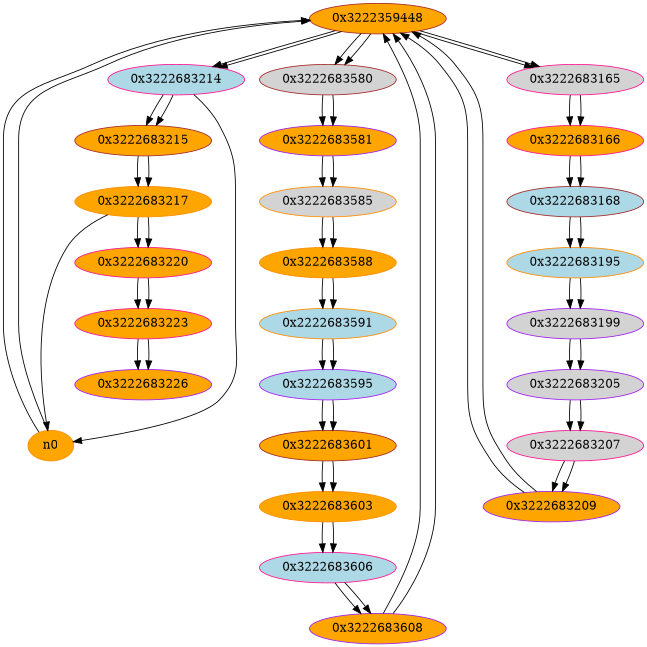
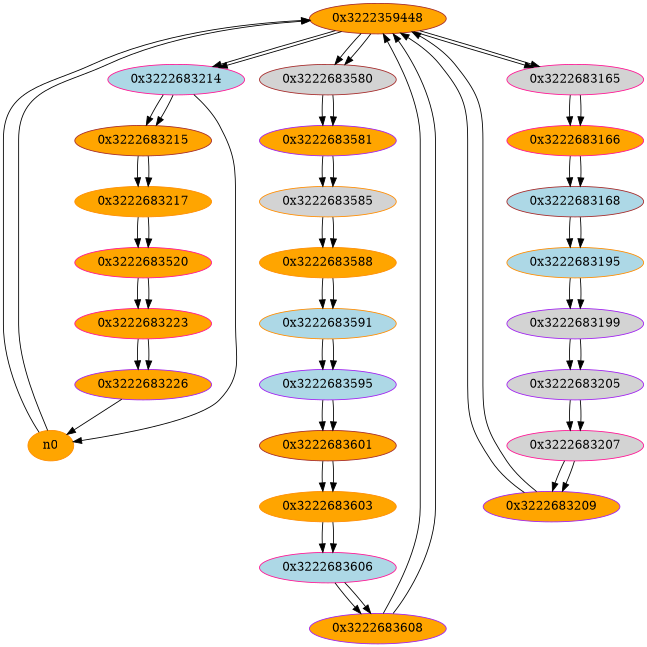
node "0x3222683220": label "0x3222683220" -> "0x3222683520"
edge "0x3222683217" -> "n0": now "0x3222683226" -> "n0"
node "0x2222683591": label "0x2222683591" -> "0x3222683591"
